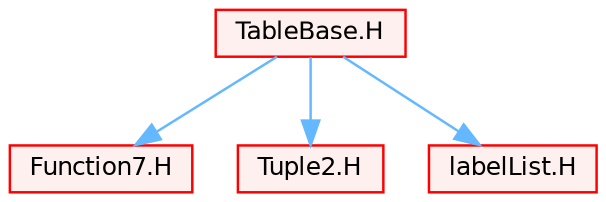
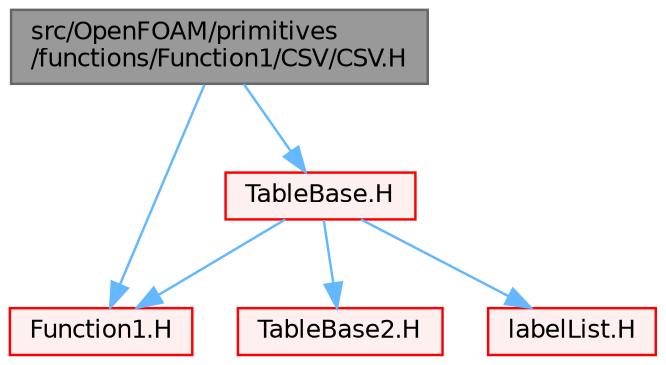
node "src/OpenFOAM/primitives /functions/Function1/CSV/CSV.H": added
node "Function7.H": label "Function7.H" -> "Function1.H"
node "Tuple2.H": label "Tuple2.H" -> "TableBase2.H"
